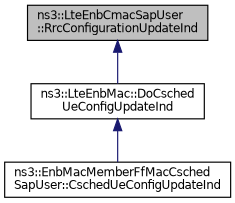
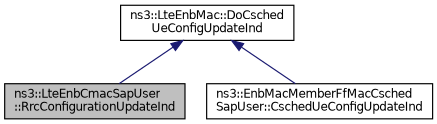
edge "ns3::LteEnbMac::DoCsched UeConfigUpdateInd" -> "ns3::LteEnbCmacSapUser ::RrcConfigurationUpdateInd": reversed
